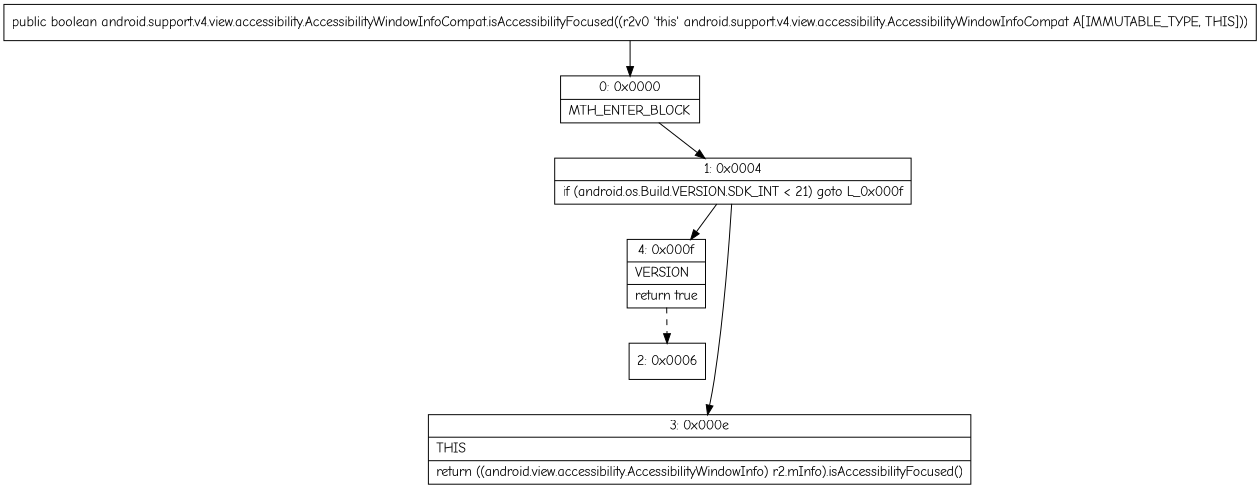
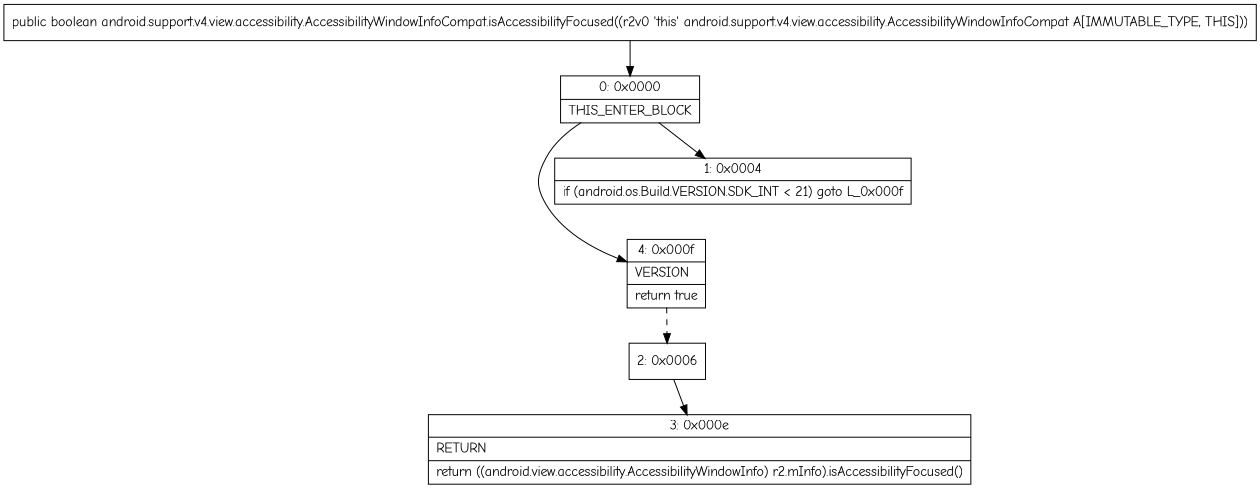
node "0: 0x0000": text "MTH_ENTER_BLOCK" -> "THIS_ENTER_BLOCK"
edge "1: 0x0004" -> "4: 0x000f": now "0: 0x0000" -> "4: 0x000f"
edge "1: 0x0004" -> "3: 0x000e": now "2: 0x0006" -> "3: 0x000e"
node "3: 0x000e": text "THIS" -> "RETURN"
